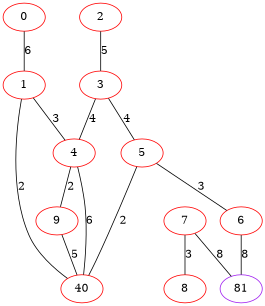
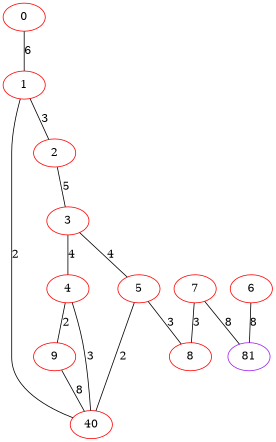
edge "1" -- "4": now "1" -- "2"
edge "5" -- "6": now "5" -- "8"
edge "4" -- "40": label "6" -> "3"
edge "9" -- "40": label "5" -> "8"
